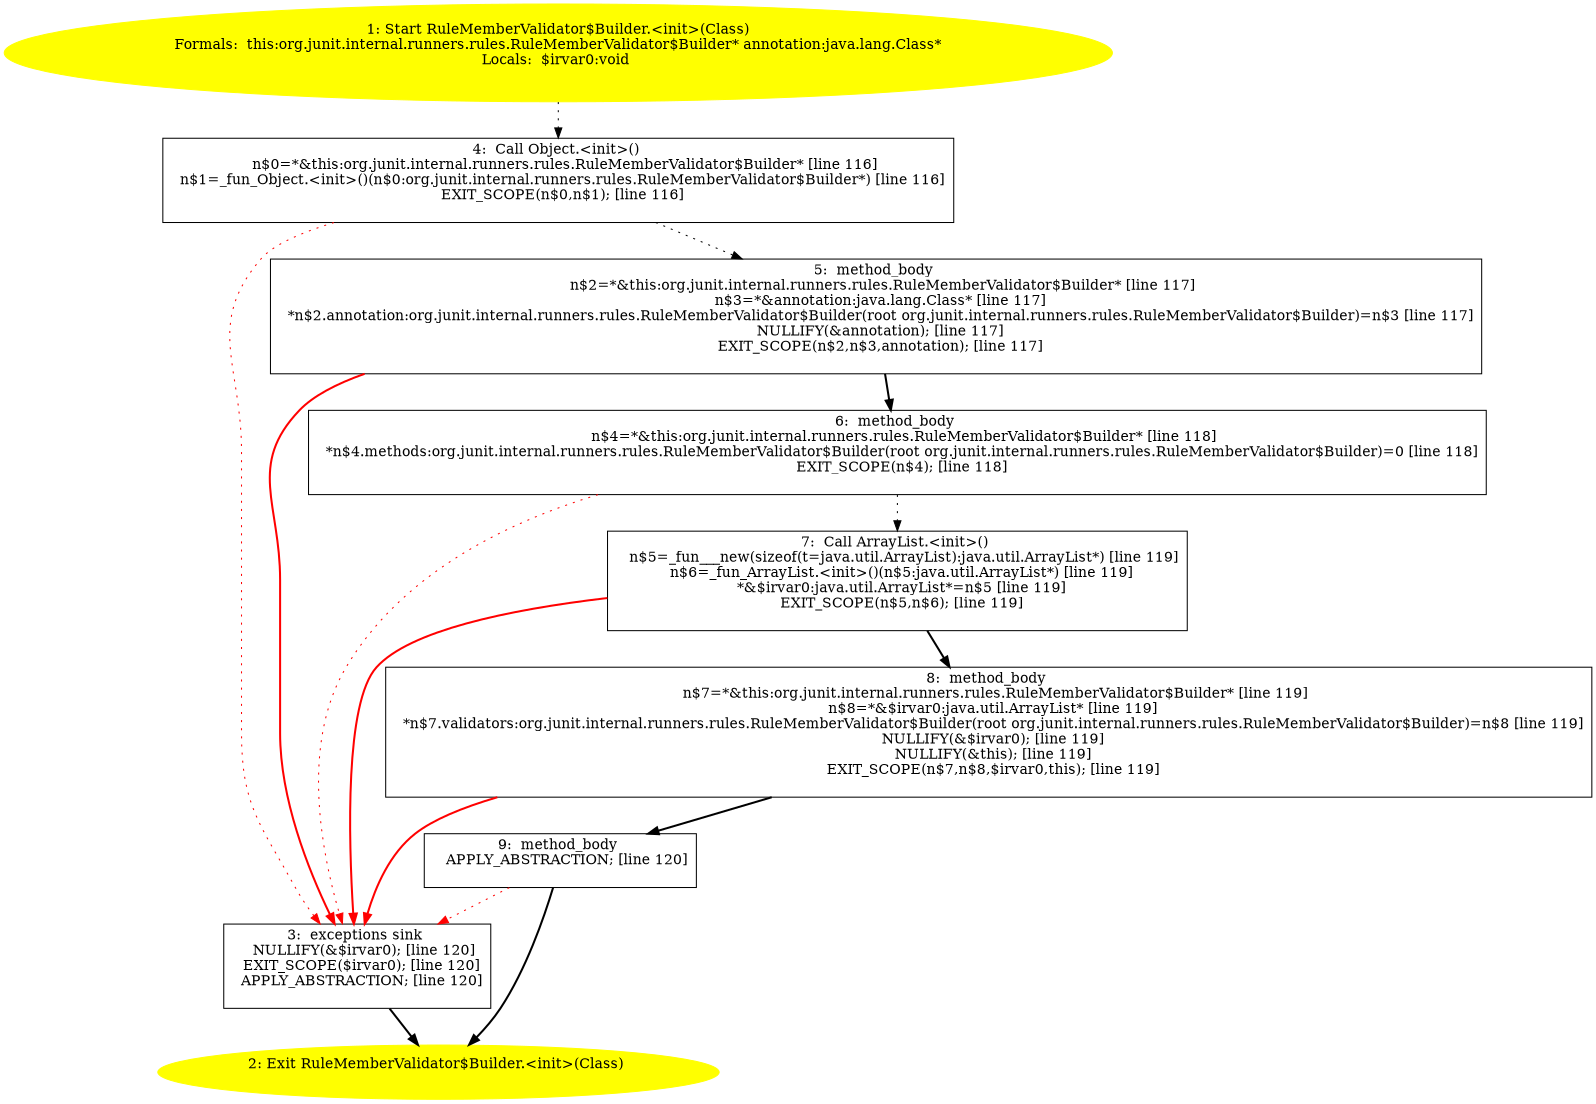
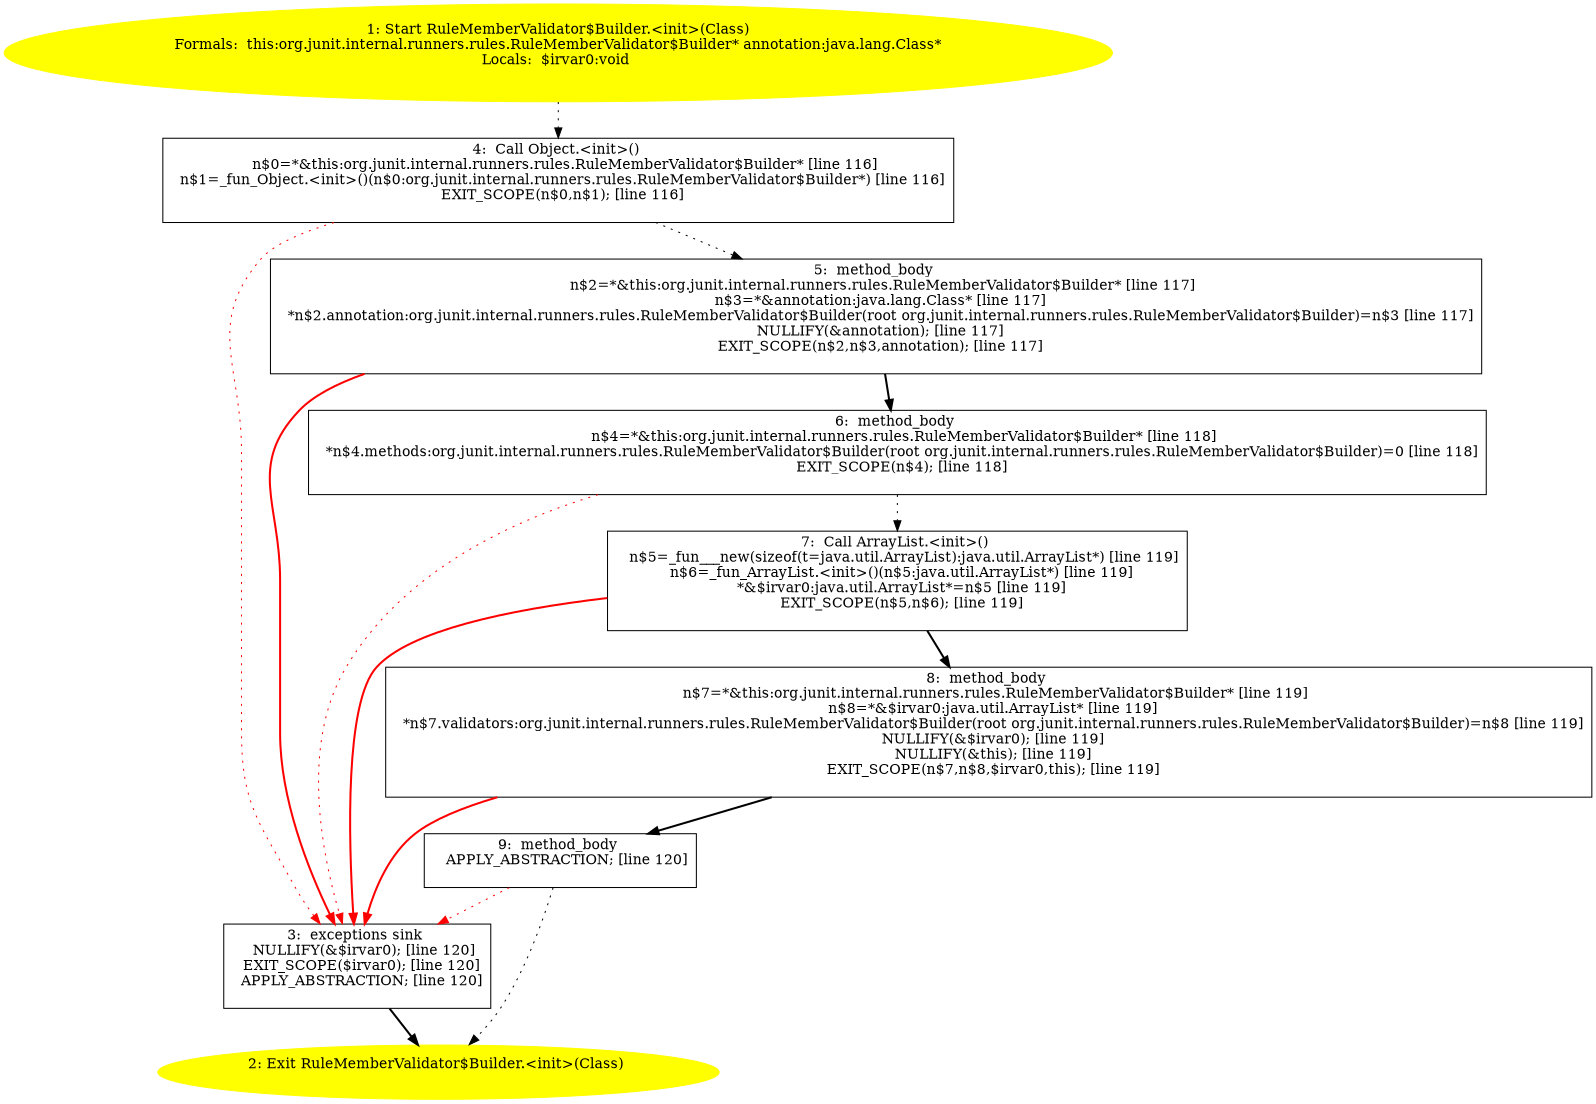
edge "9:  method_body APPLY_ABSTRACTION; [line 120]" -> "2: Exit RuleMemberValidator$Builder.<init>(Class)": style bold -> dotted
